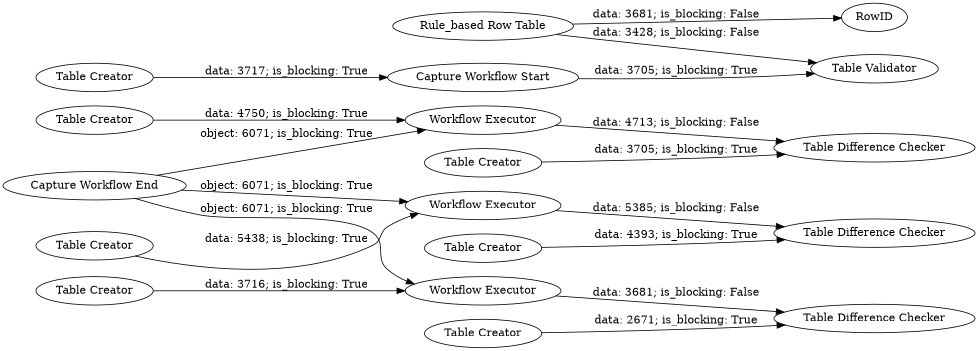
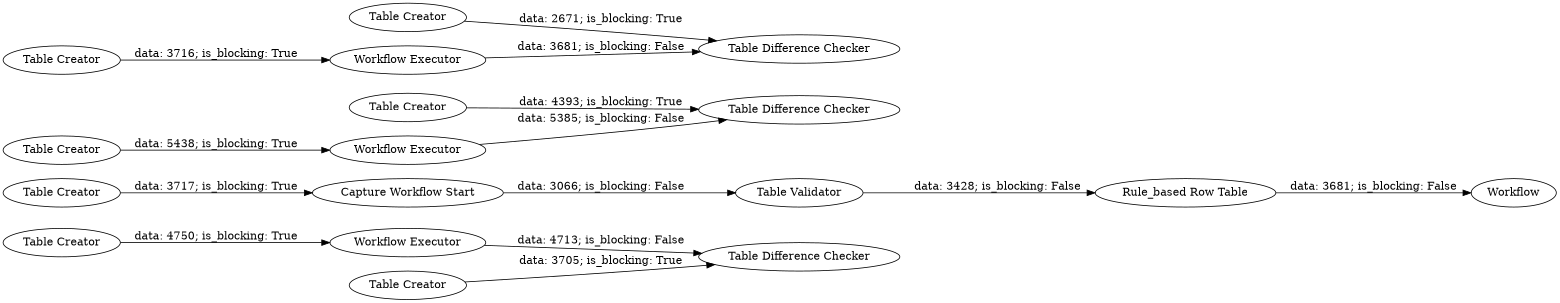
node "RowID": label "RowID" -> "Workflow"
edge "Rule_based Row Table" -> "Table Validator": reversed
edge "Capture Workflow Start" -> "Table Validator": label "data: 3705; is_blocking: True" -> "data: 3066; is_blocking: False"
node "Capture Workflow End": removed
